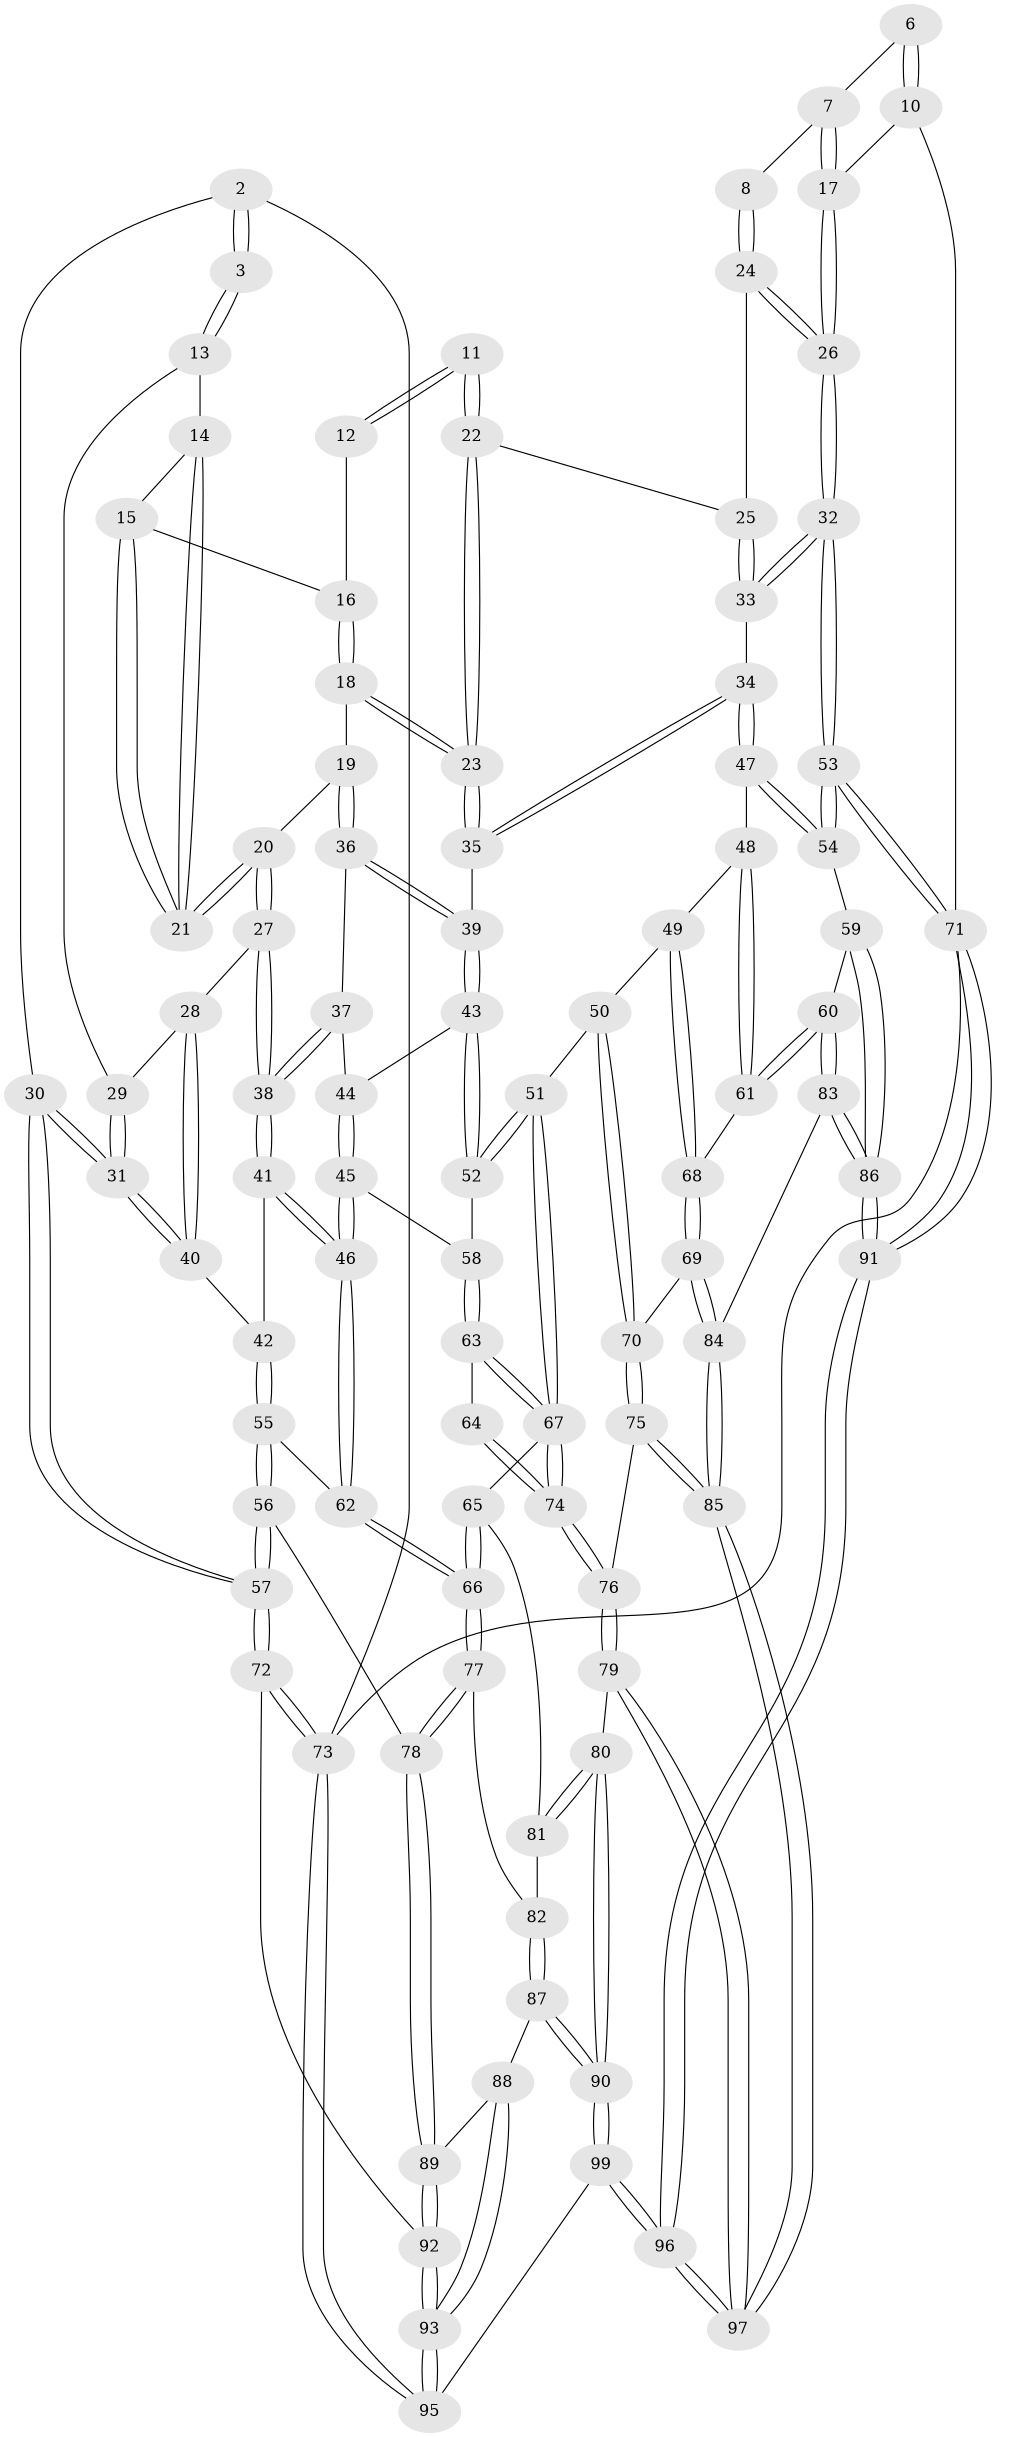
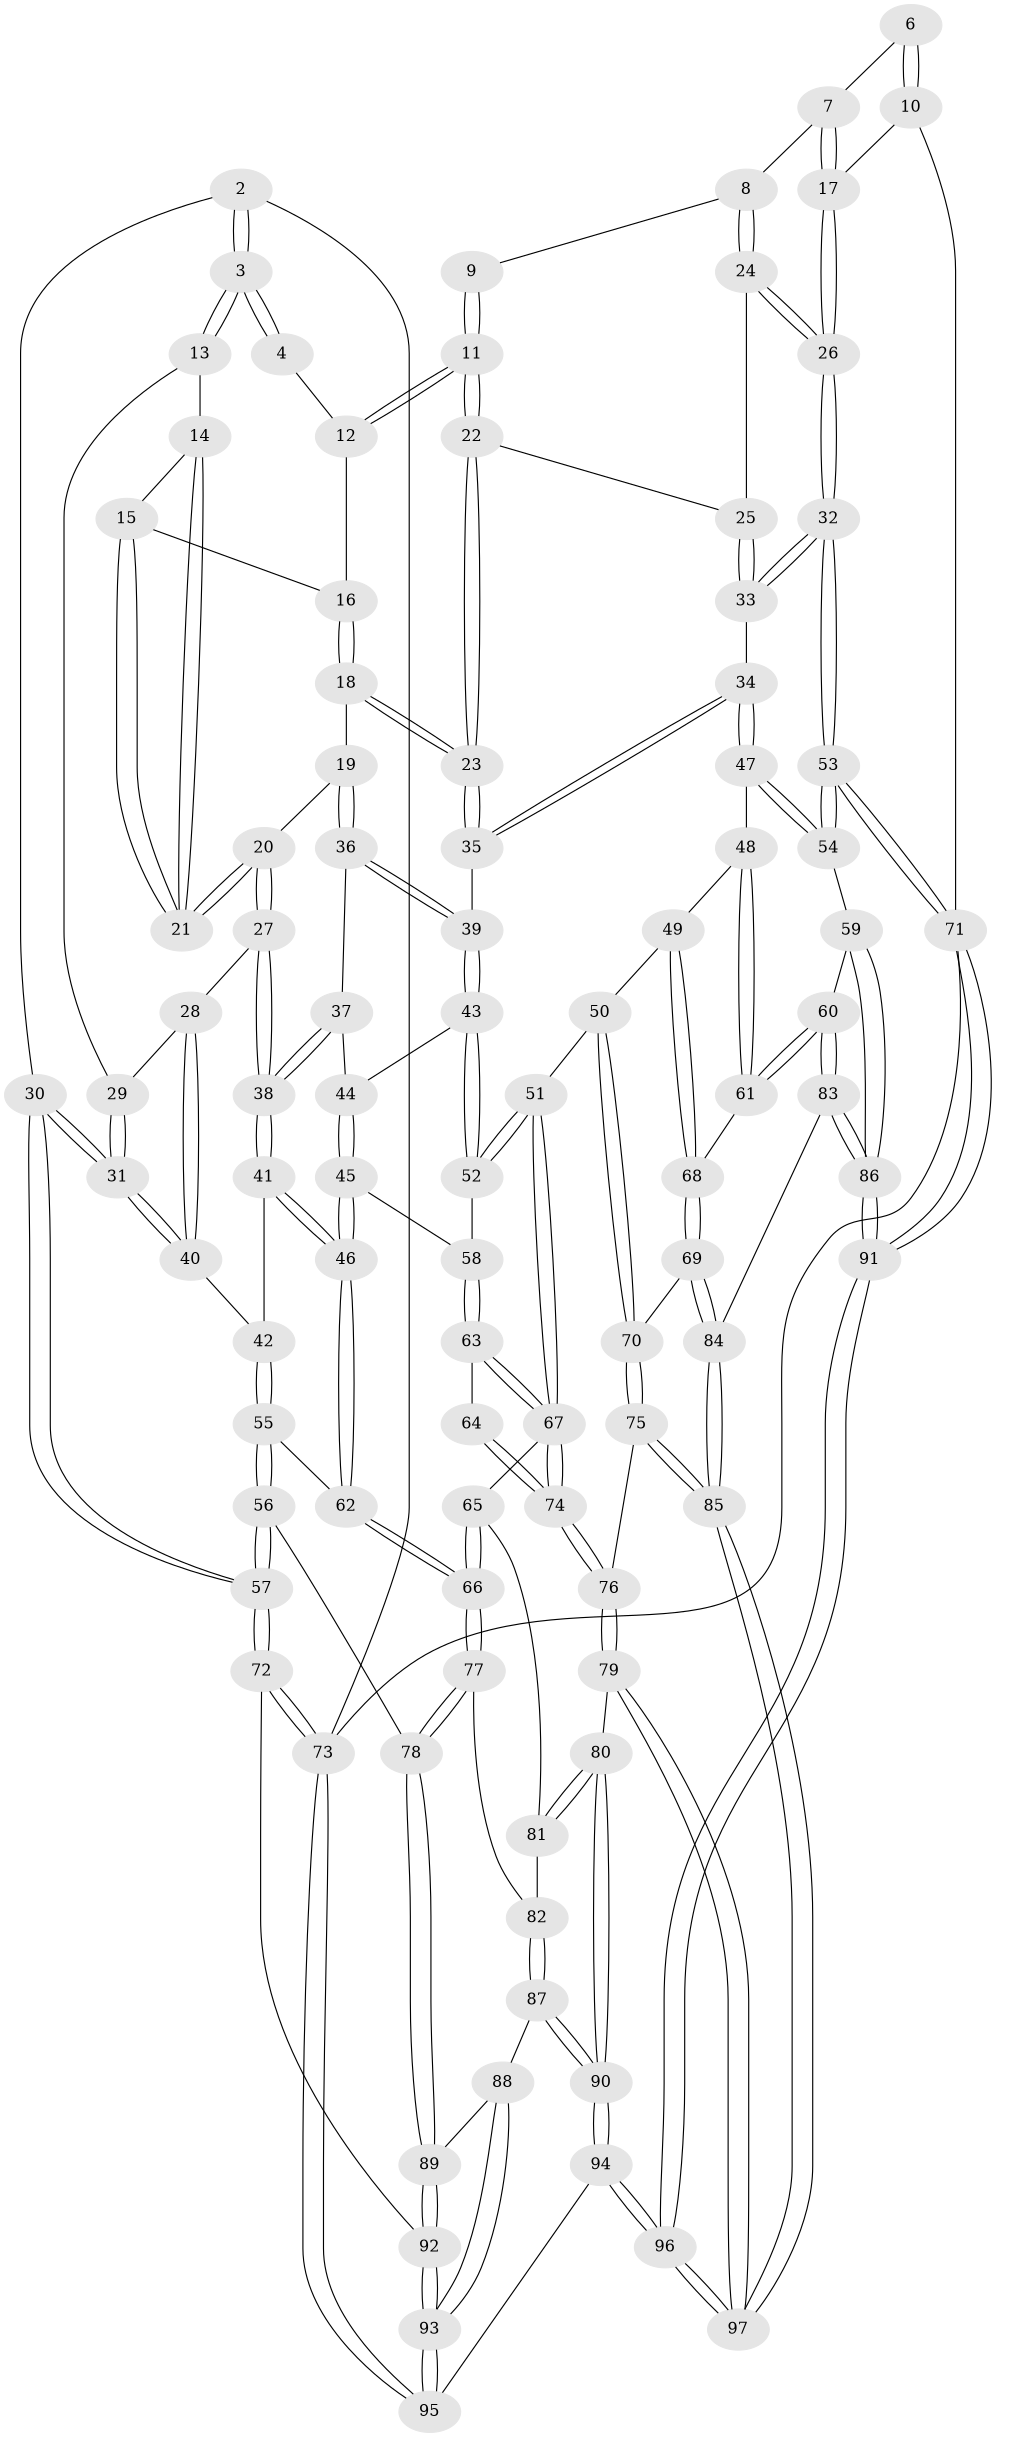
node "9": added
node "4": added
node "99": label "99" -> "94"
